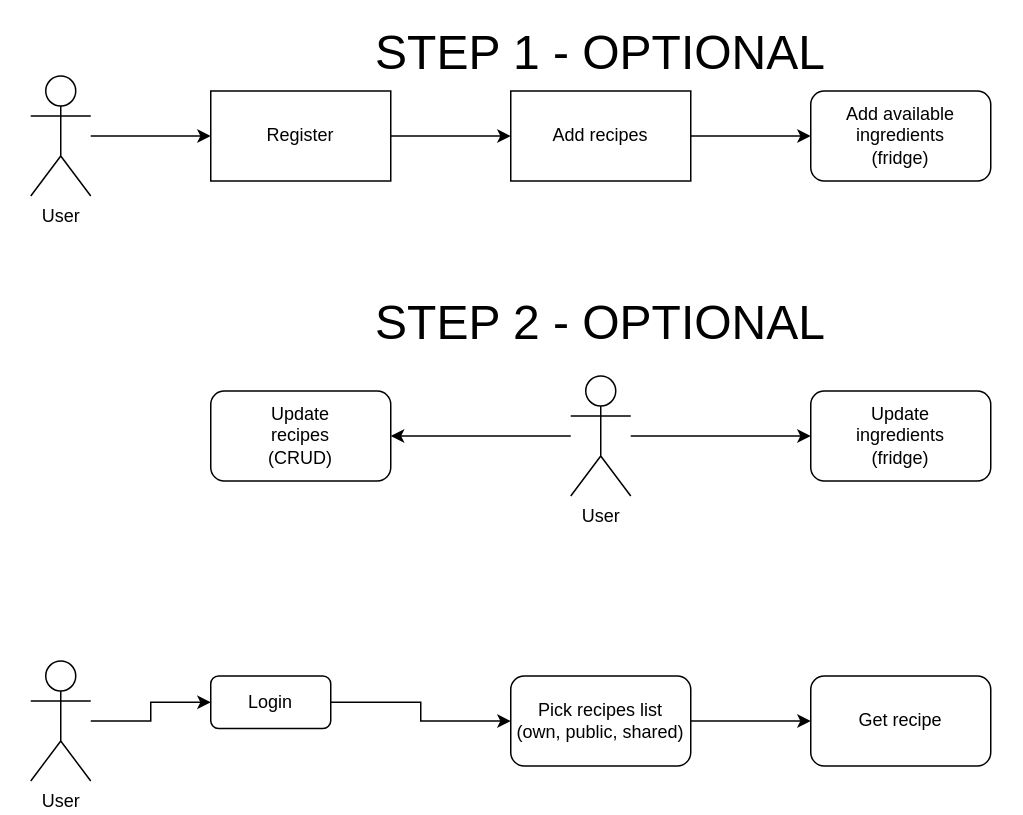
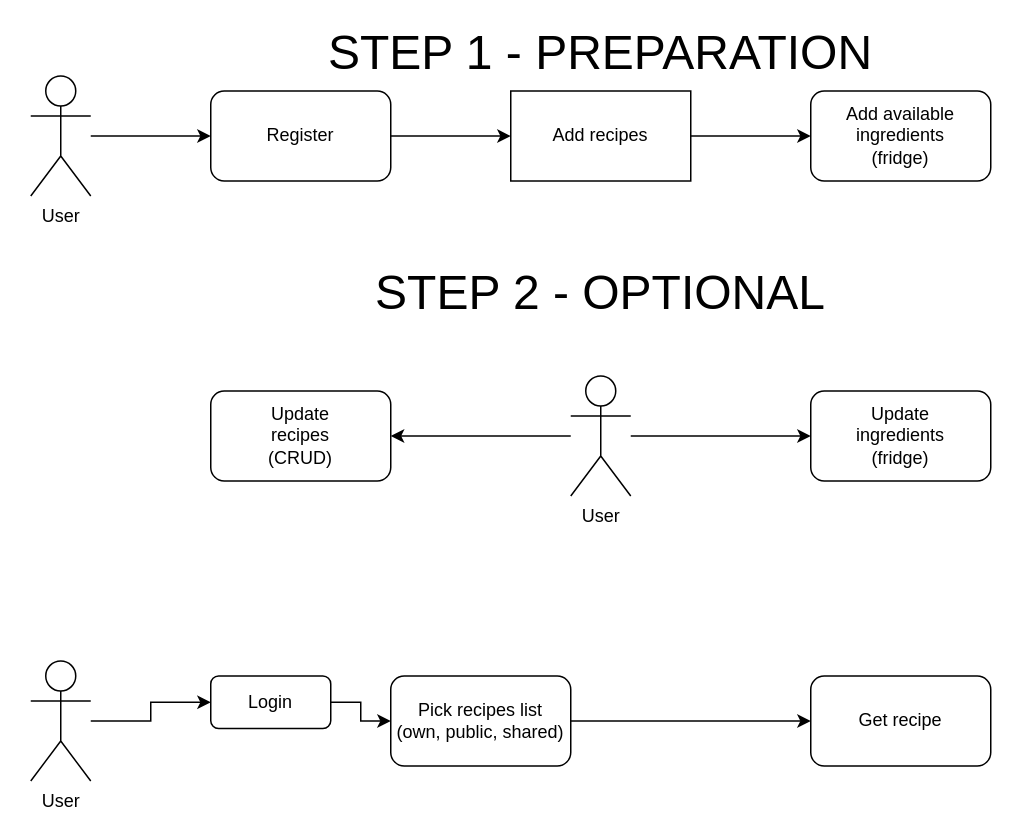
node "STEP 1 - OPTIONAL": label "STEP 1 - OPTIONAL" -> "STEP 1 - PREPARATION"
node "Register": shape rectangle -> rounded rectangle
node "STEP 2 - OPTIONAL": moved (601, 323) -> (601, 293)
node "Pick recipes list (own, public, shared)": moved (601, 721) -> (481, 721)
